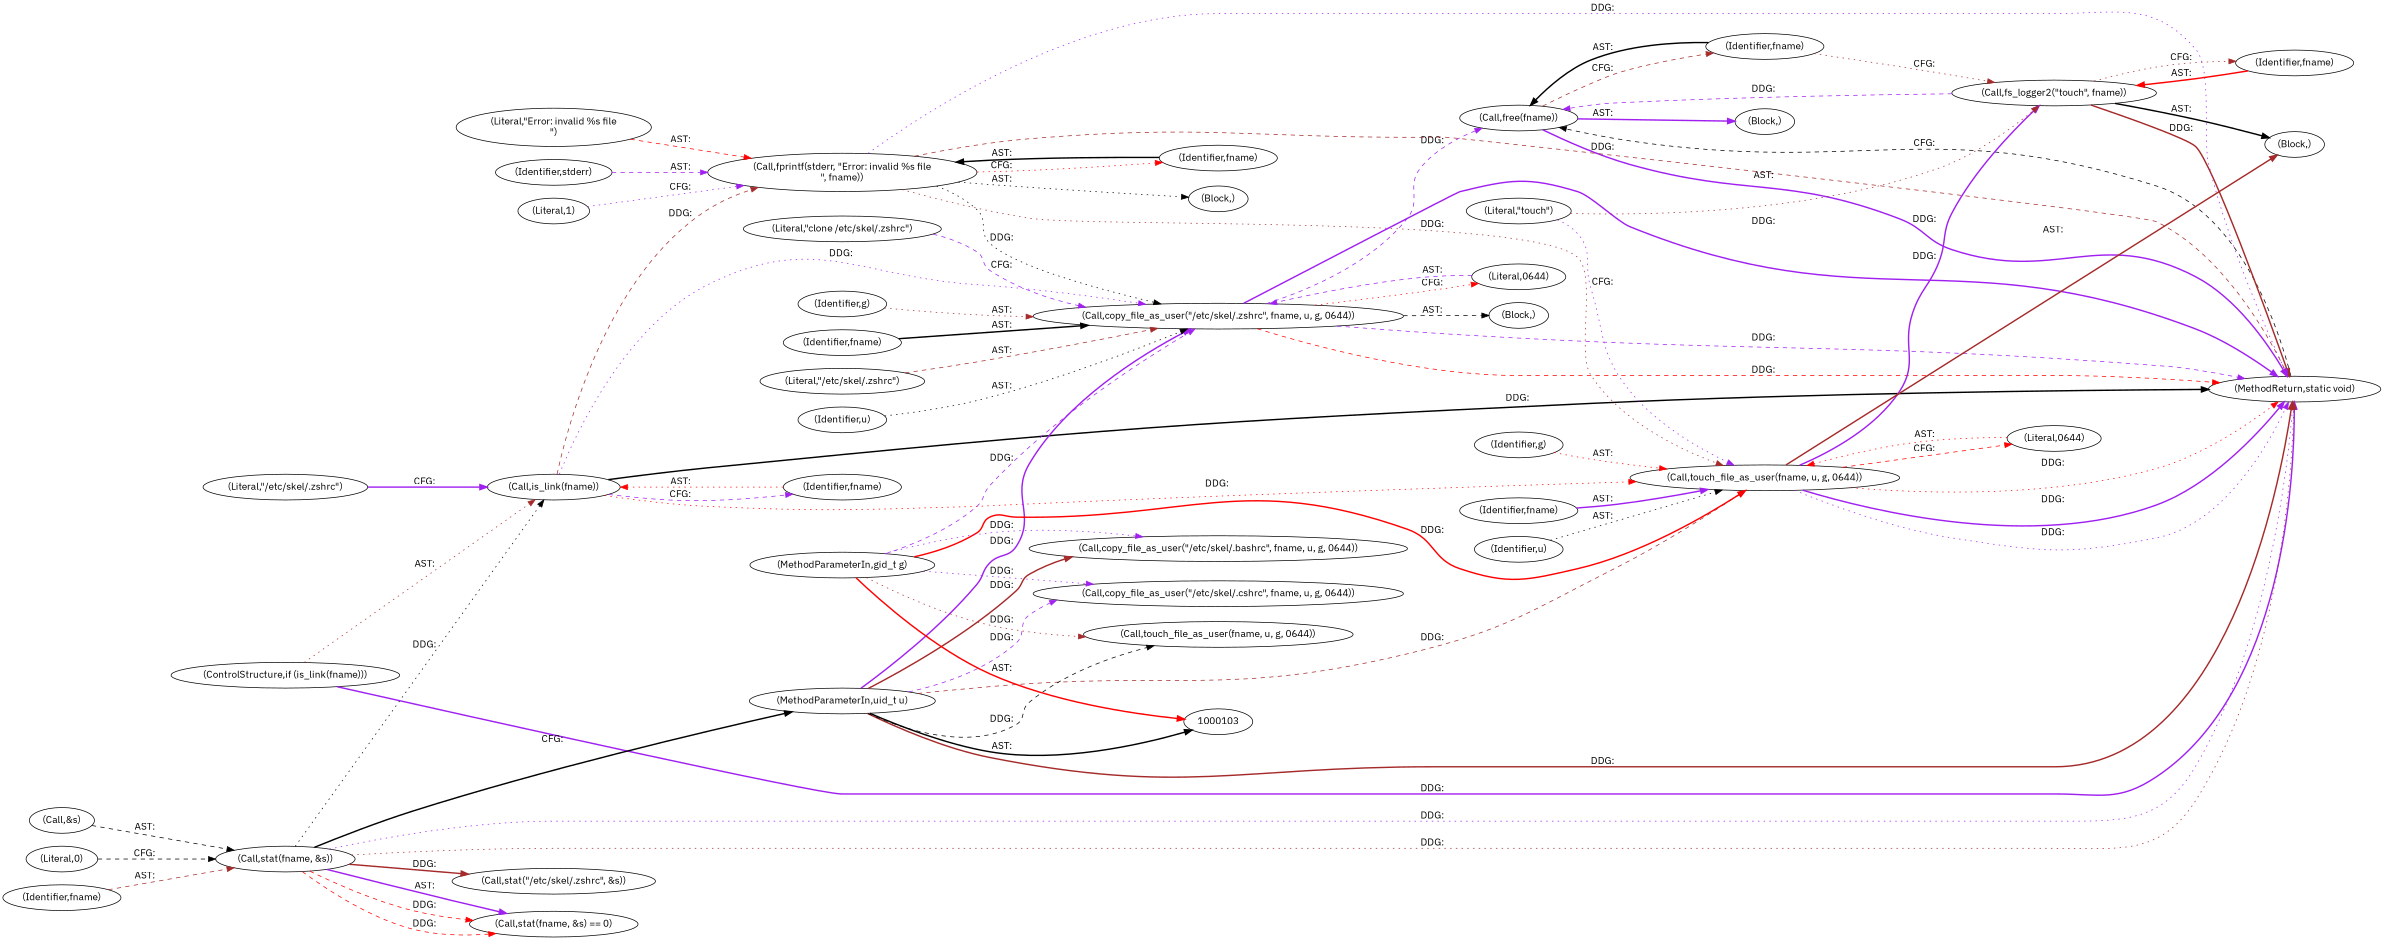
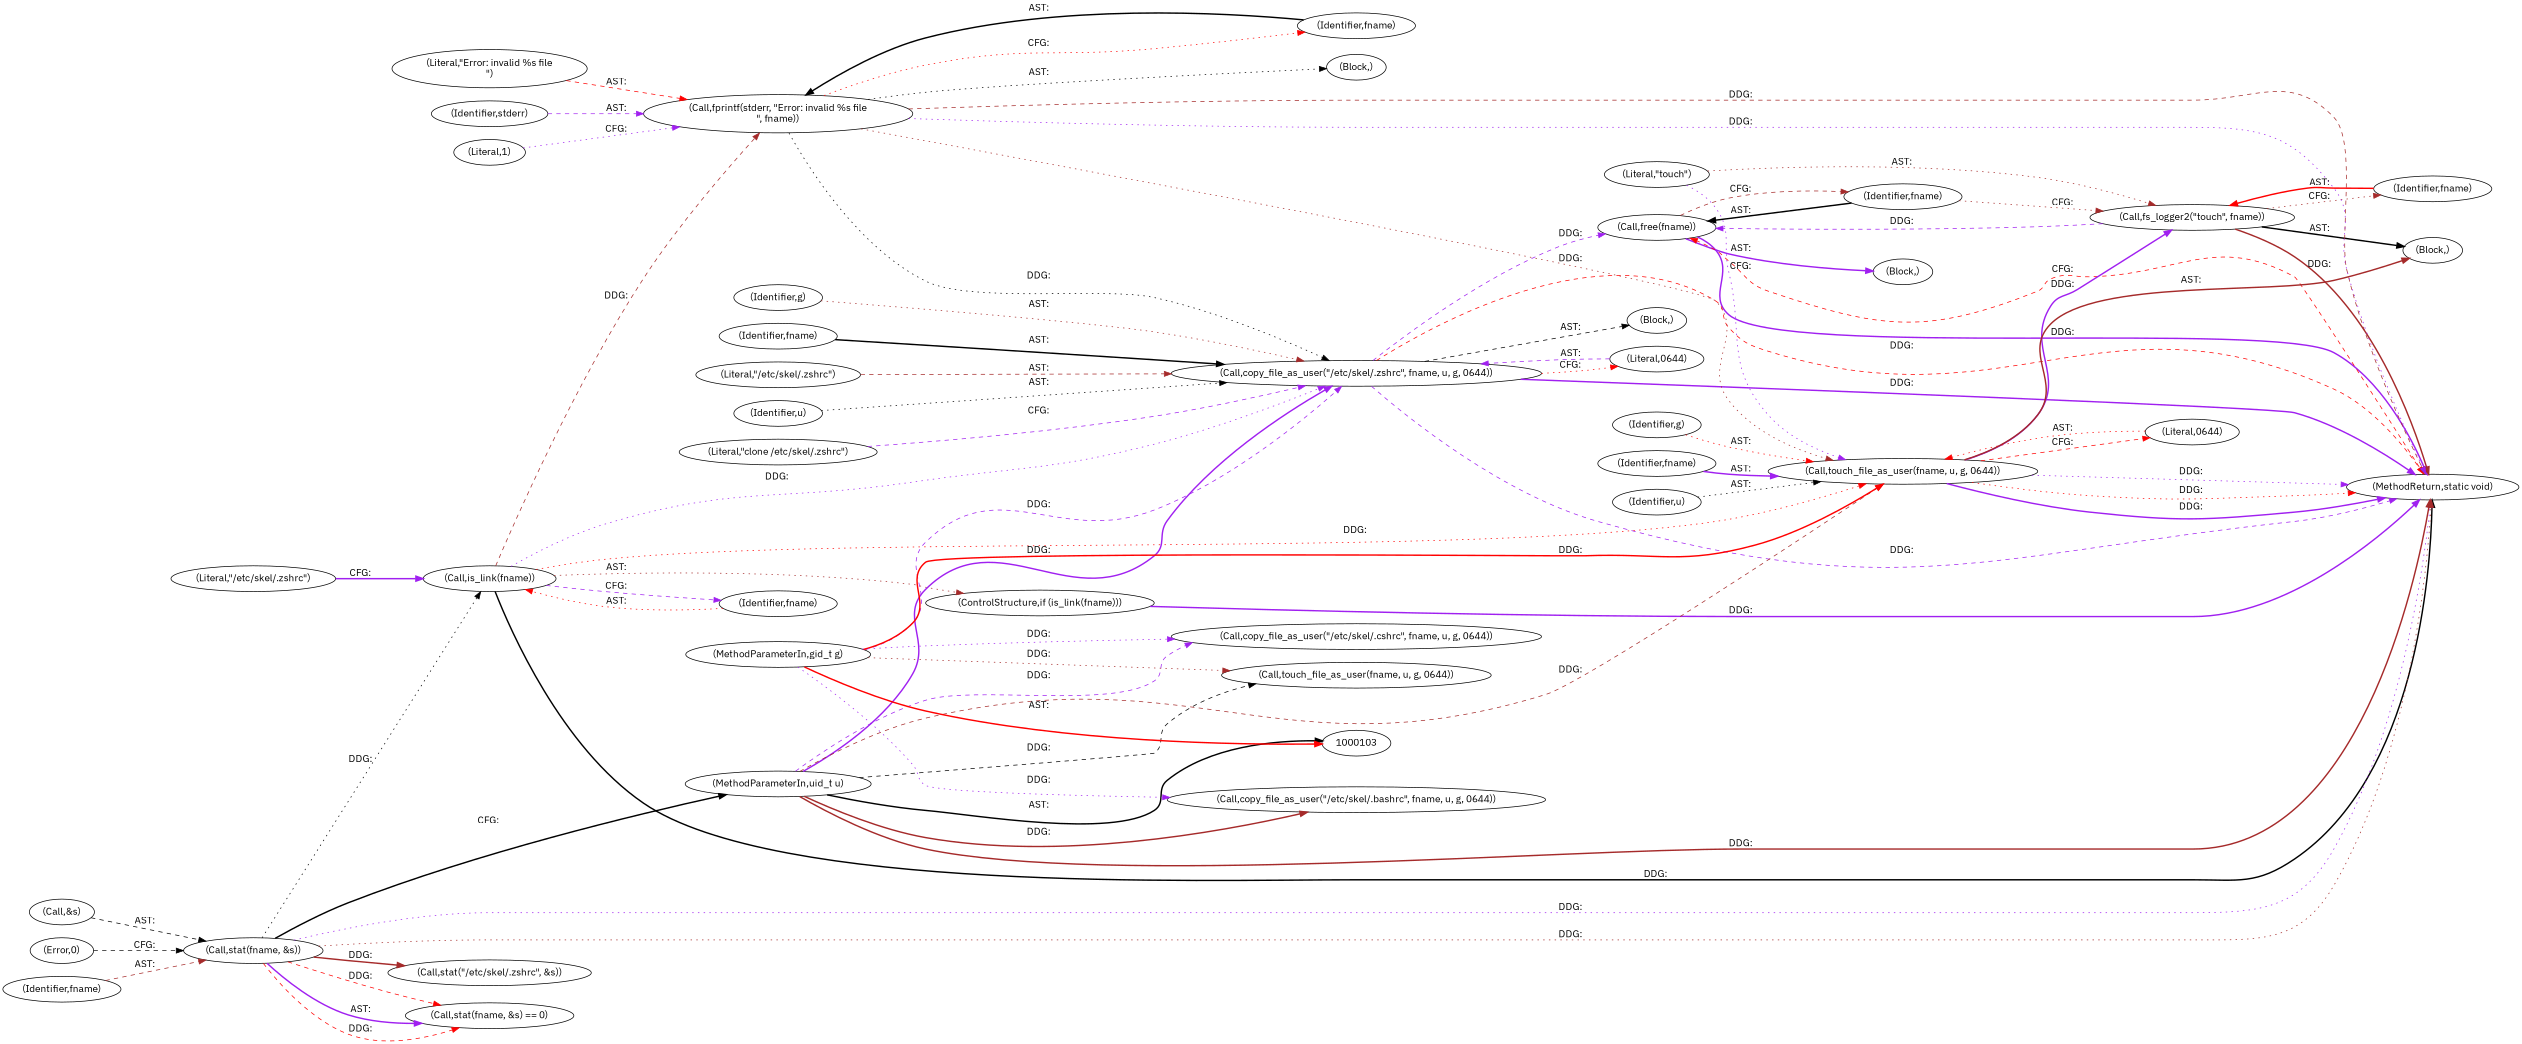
edge "(MethodReturn,static void)" -> "(Call,free(fname))": color black -> red
edge "(ControlStructure,if (is_link(fname)))" -> "(Call,is_link(fname))": reversed
node "(Literal,0)": label "(Literal,0)" -> "(Error,0)"
